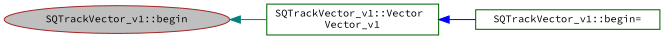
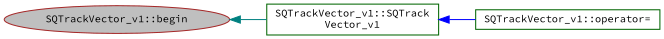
node "SQTrackVector_v1::Vector Vector_v1": label "SQTrackVector_v1::Vector Vector_v1" -> "SQTrackVector_v1::SQTrack Vector_v1"
node "SQTrackVector_v1::begin=": label "SQTrackVector_v1::begin=" -> "SQTrackVector_v1::operator="
